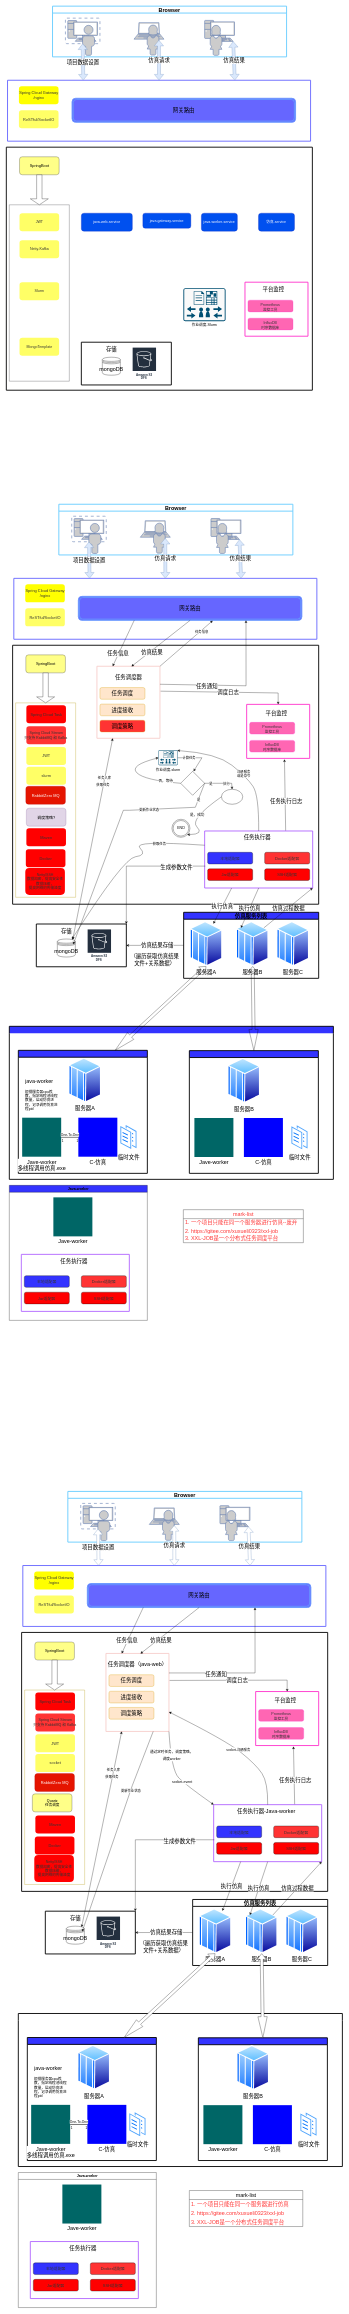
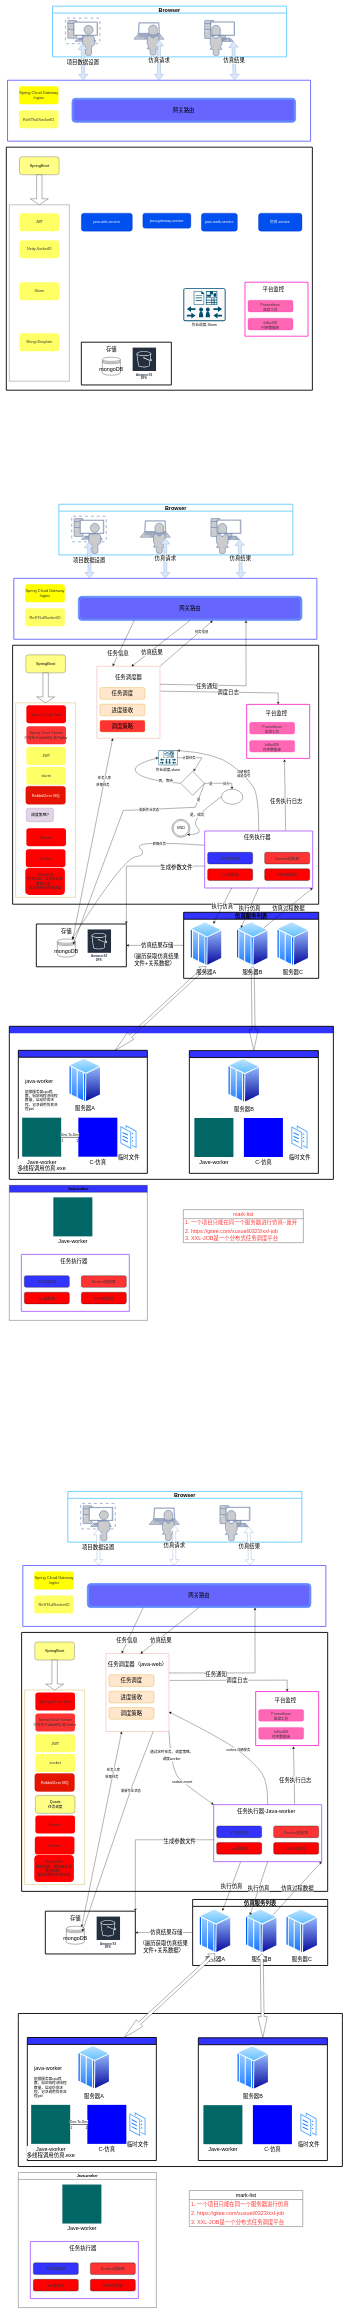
node "java-worker-service": label "java-worker-service" -> "java-mark-service"
node "仿真-service": size 36x18 -> 44x18
node "Netty-Kafka": label "Netty-Kafka" -> "Netty-SocketIO"
node "MongoTemplate": moved (39, 347) -> (39, 342)
node "调度策略?": size 40x18 -> 27x14
node "Quartz 任务调度": moved (52, 1803) -> (55, 1804)
